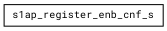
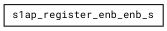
node "s1ap_register_enb_cnf_s": label "s1ap_register_enb_cnf_s" -> "s1ap_register_enb_enb_s"
